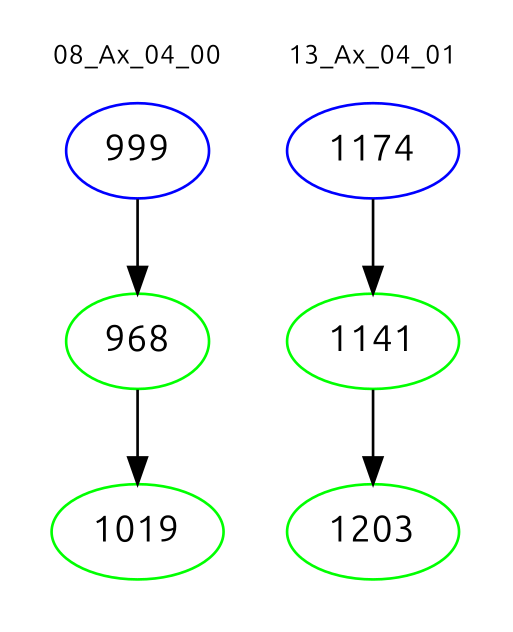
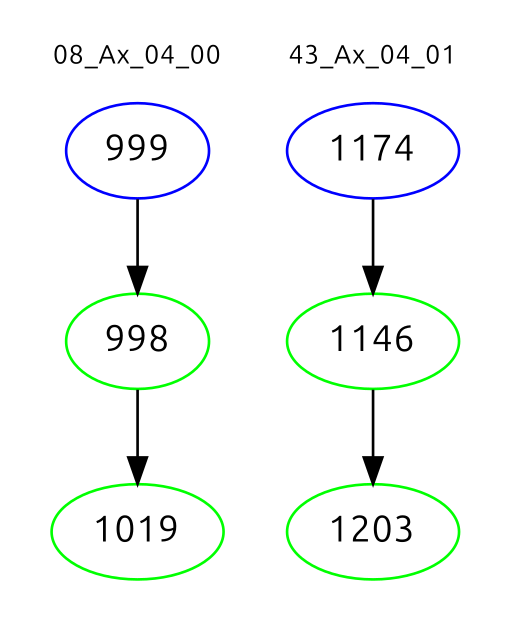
cluster "13_Ax_04_01": label "13_Ax_04_01" -> "43_Ax_04_01"
node "968": label "968" -> "998"
node "1141": label "1141" -> "1146"
